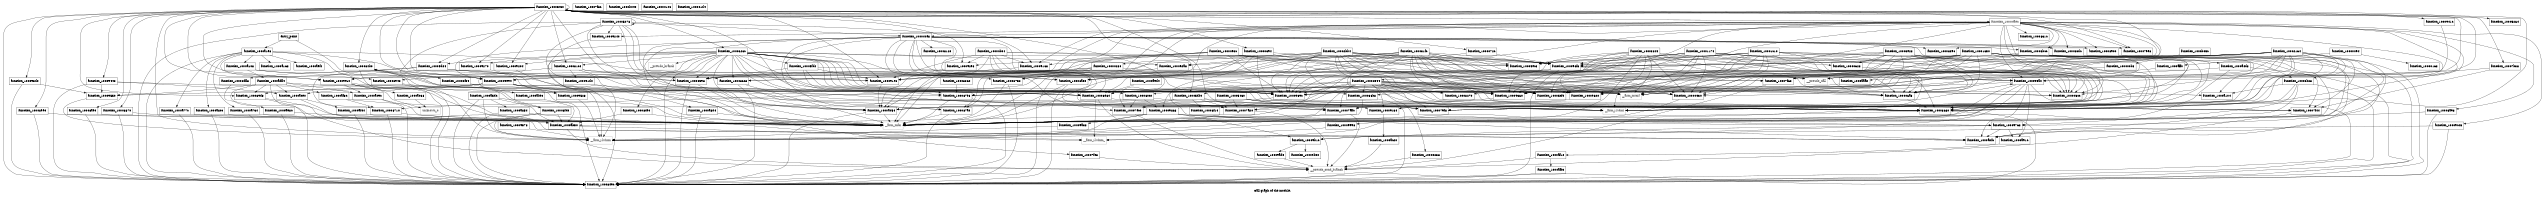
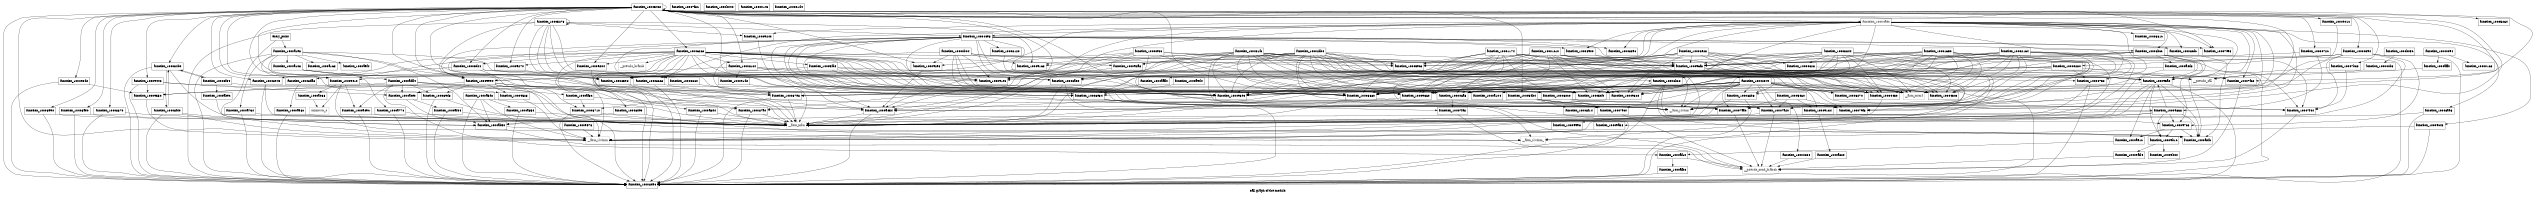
edge "function_1000626c" -> "function_100043cc": removed
edge "function_100006a8" -> "function_10008680": now "function_100006a8" -> "function_10007fe8"
node "function_1000a80c": removed
edge "function_1000ada4" -> "__pseudo_cond_branch": now "function_1000ada4" -> "function_1000af10"
